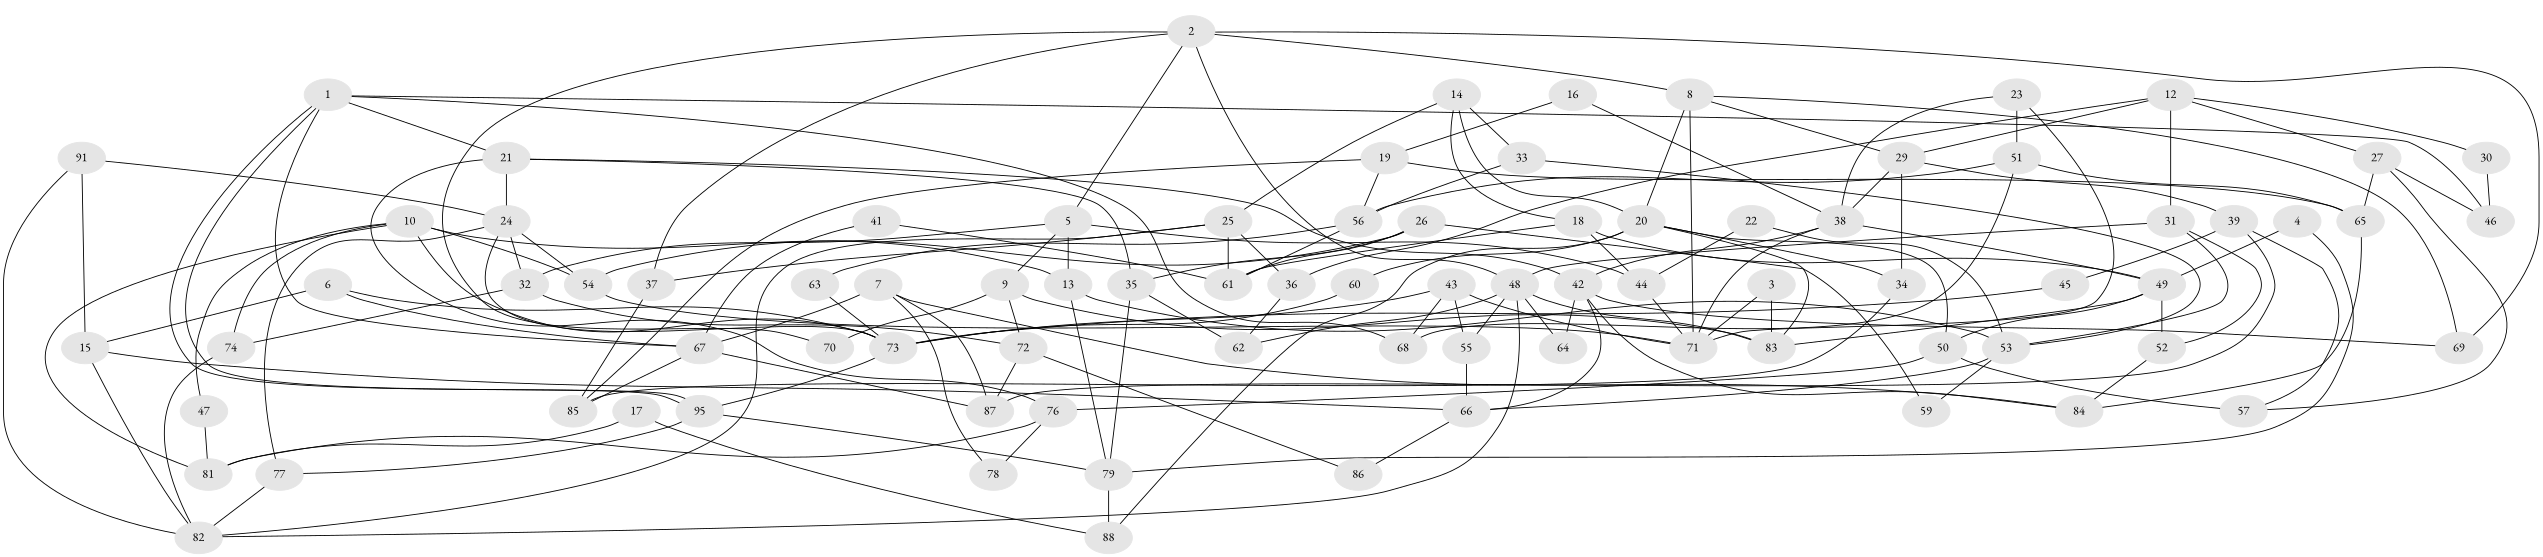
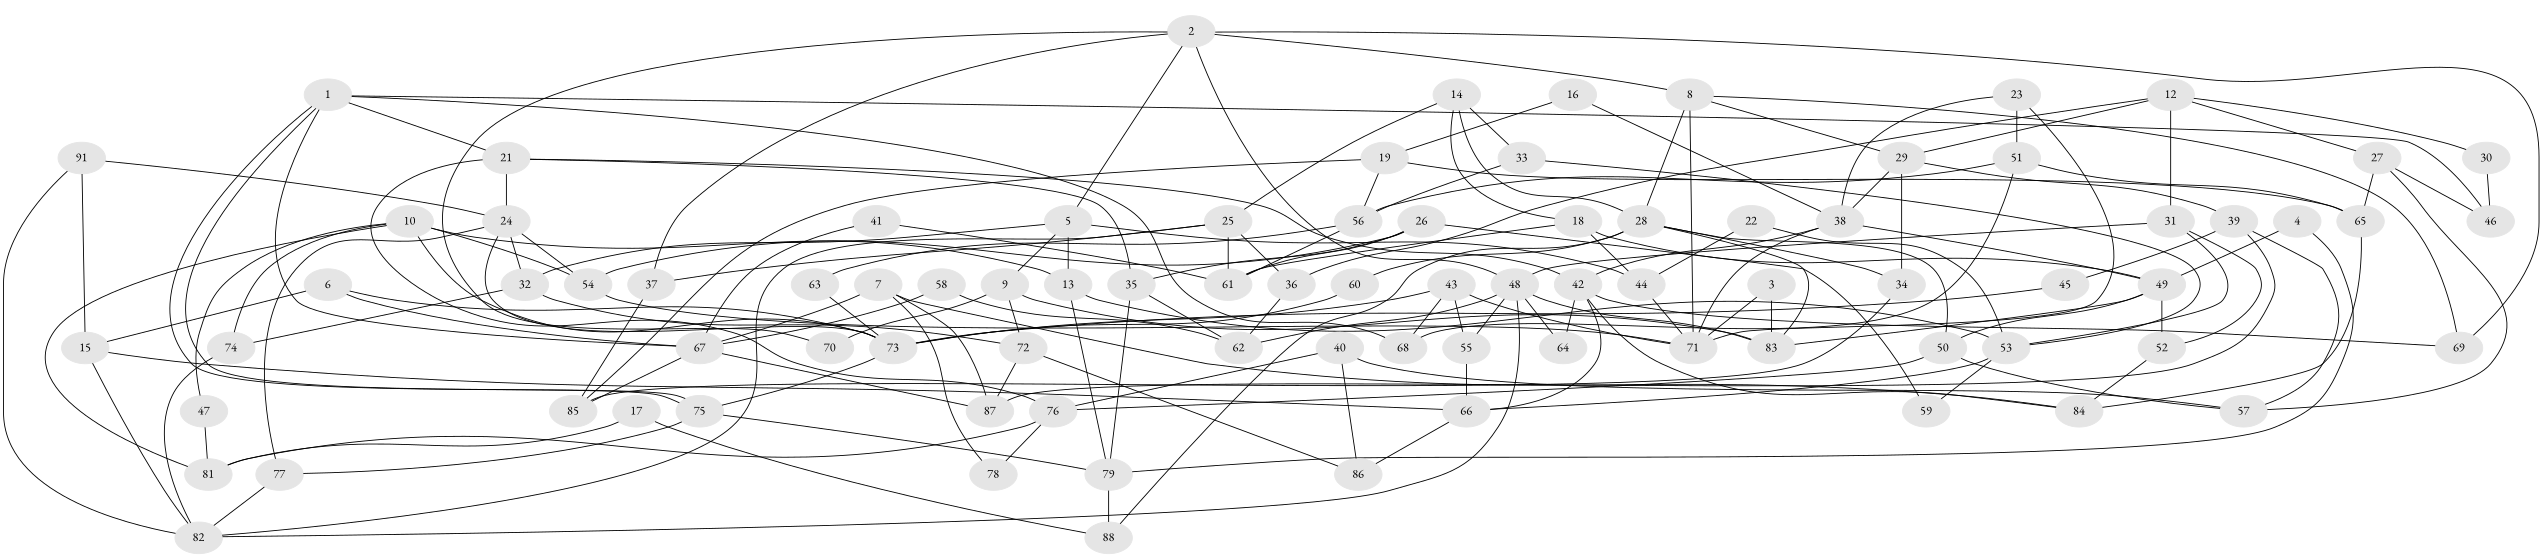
node "20": label "20" -> "28"
node "58": added
node "40": added
node "95": label "95" -> "75"
